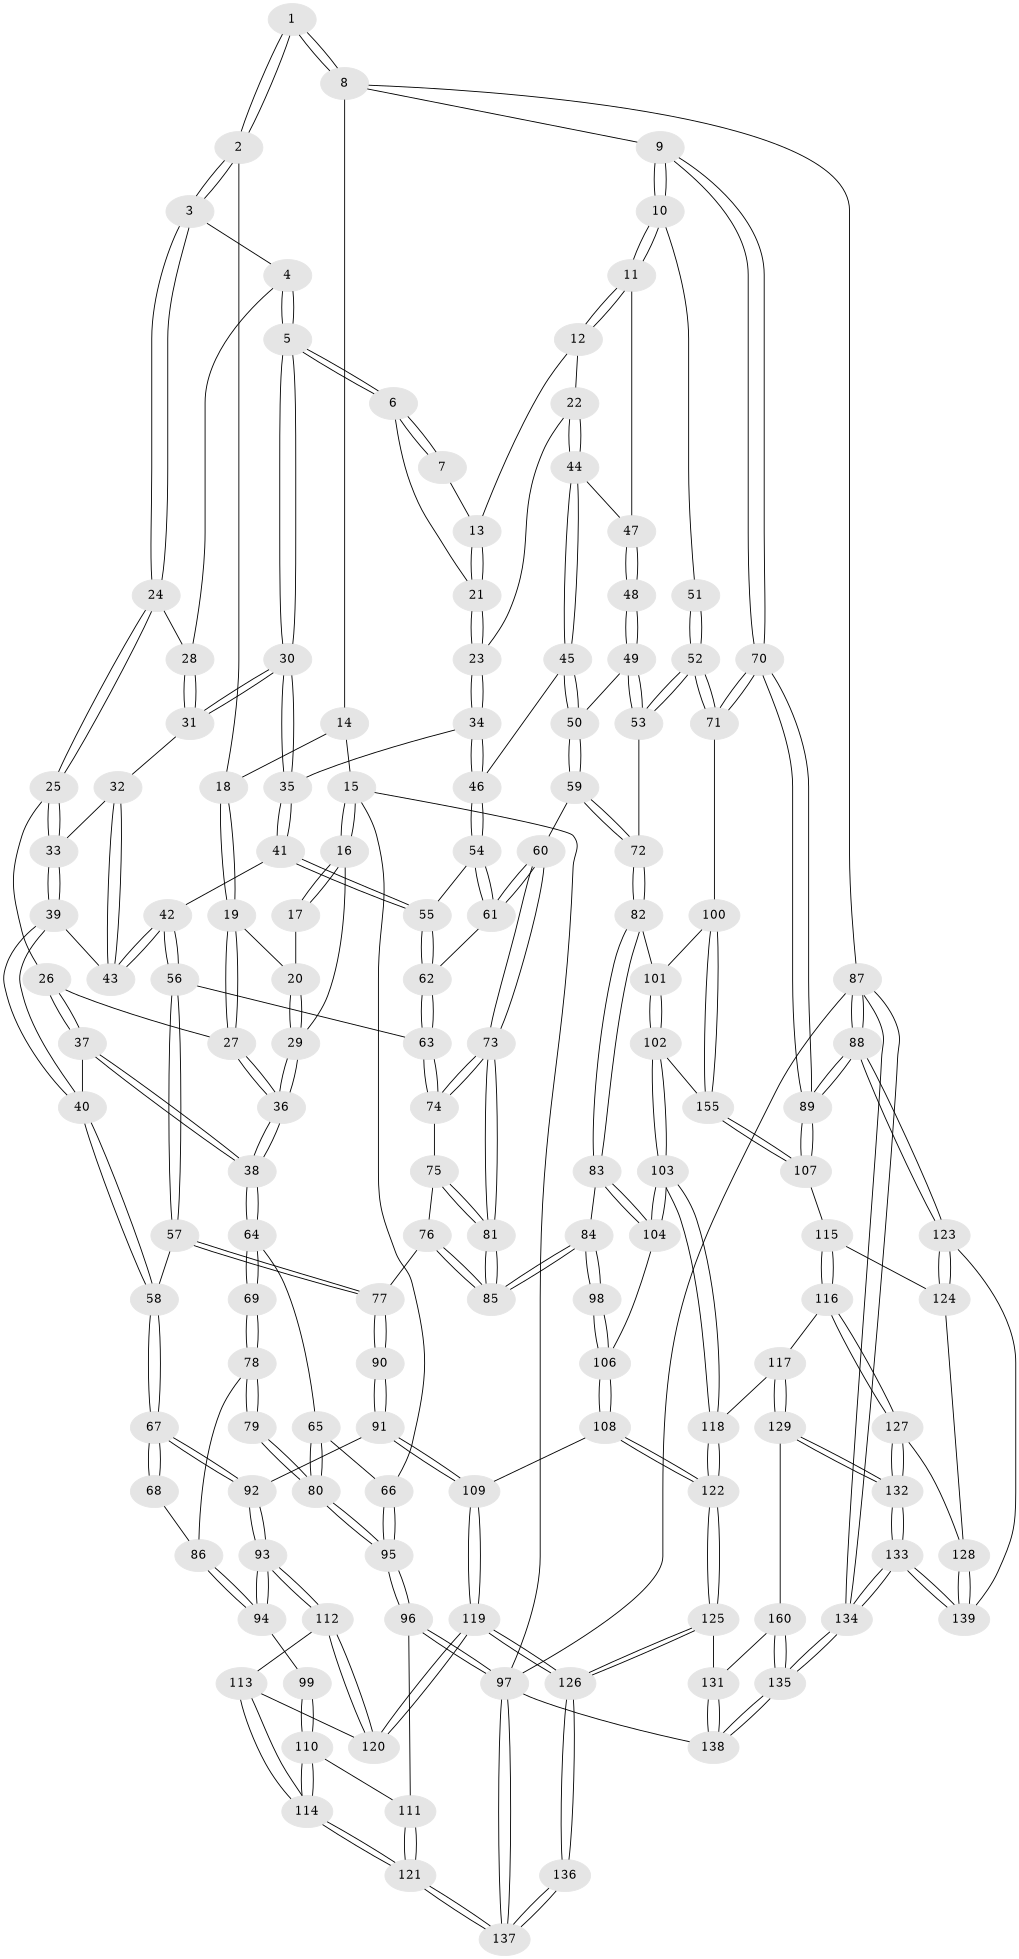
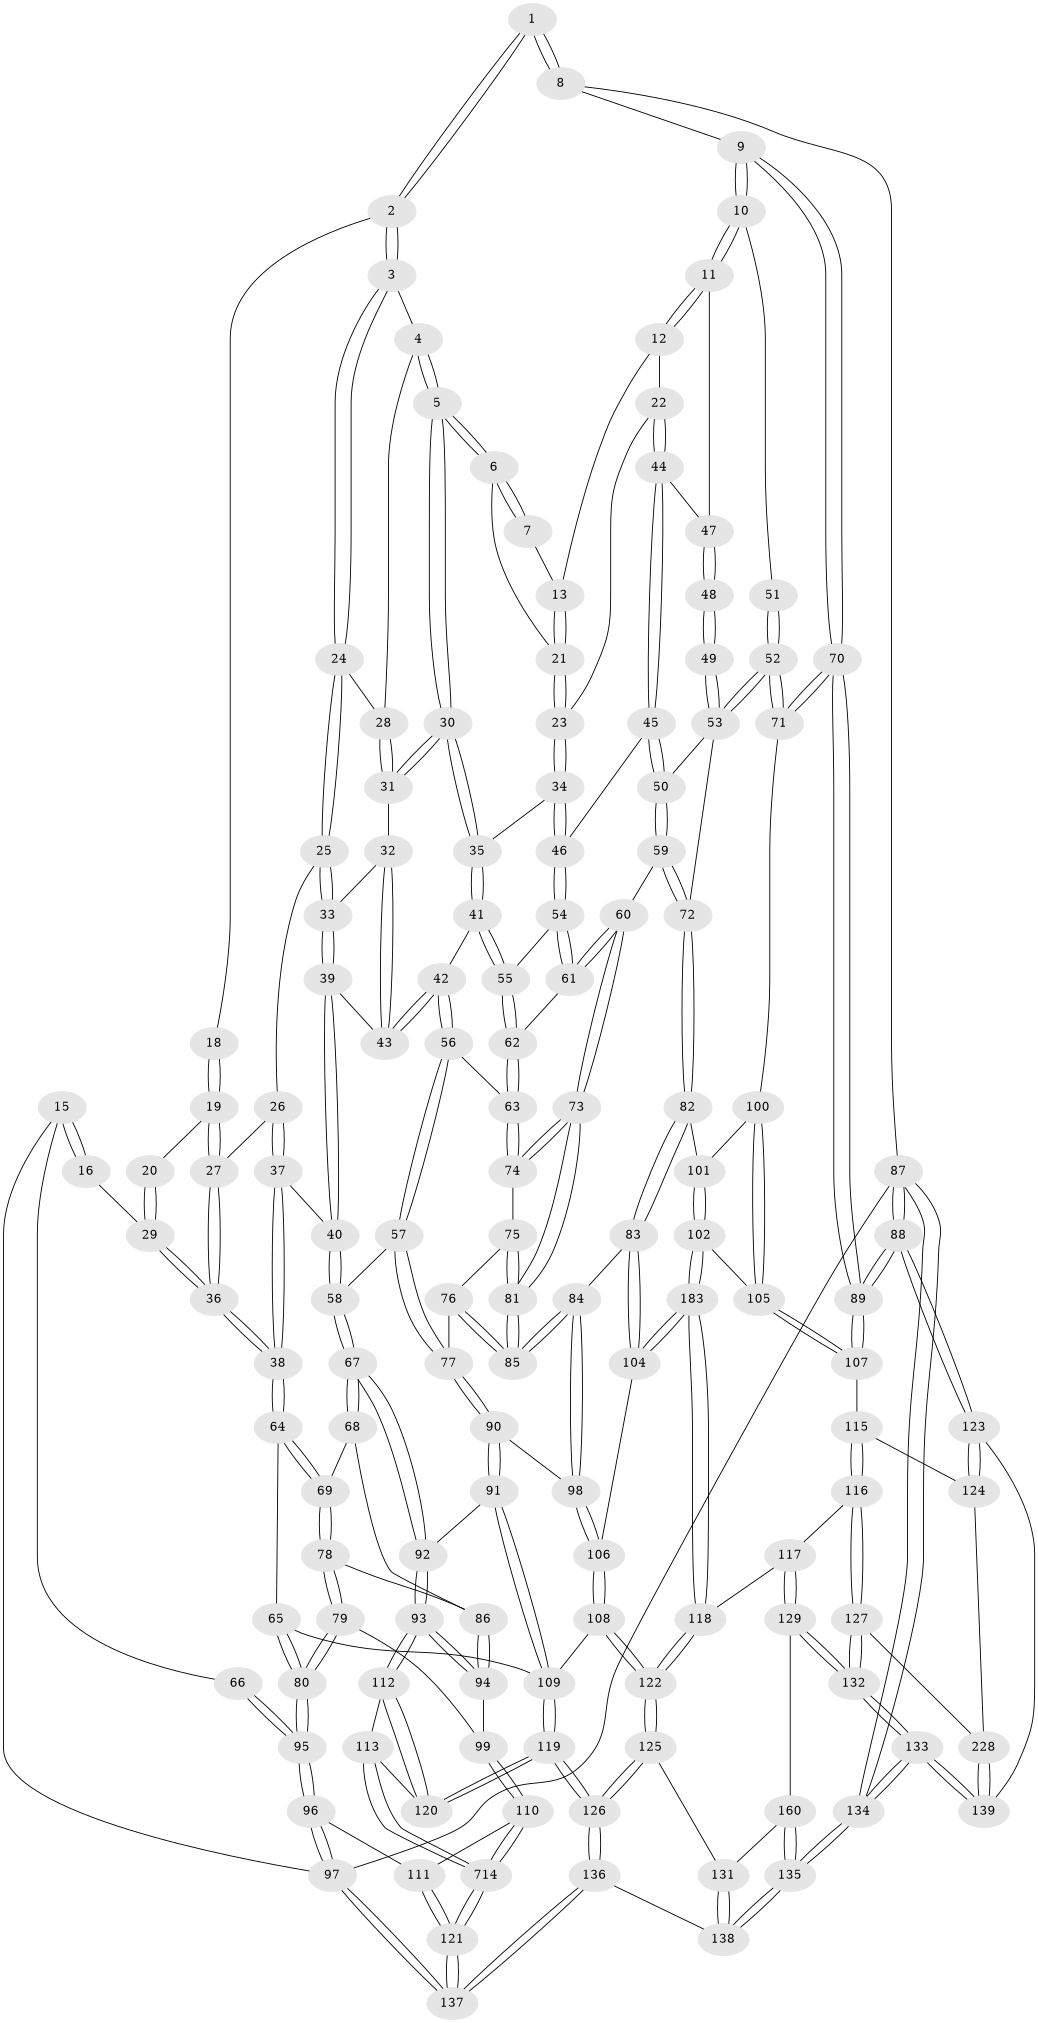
edge "49" -- "50": now "53" -- "50"
node "14": removed
node "17": removed
node "155": label "155" -> "105"
node "103": label "103" -> "183"
edge "68" -- "69": added
edge "65" -- "66": now "65" -- "109"
edge "90" -- "98": added
node "128": label "128" -> "228"
edge "79" -- "99": added
edge "97" -- "138": now "136" -- "138"
node "114": label "114" -> "714"
